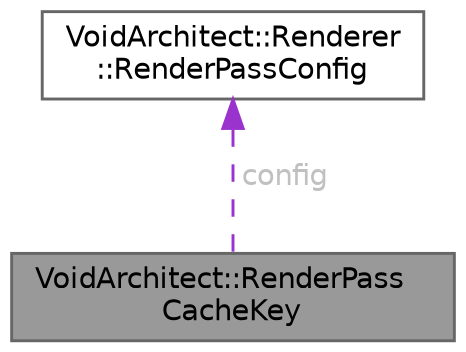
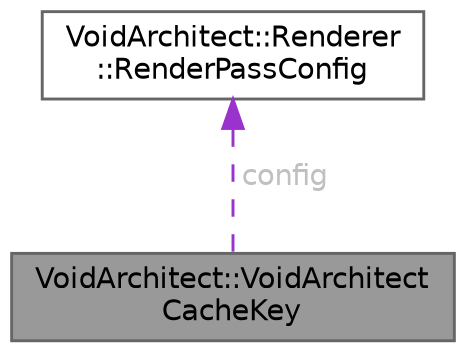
node "VoidArchitect::RenderPass CacheKey": label "VoidArchitect::RenderPass CacheKey" -> "VoidArchitect::VoidArchitect CacheKey"
